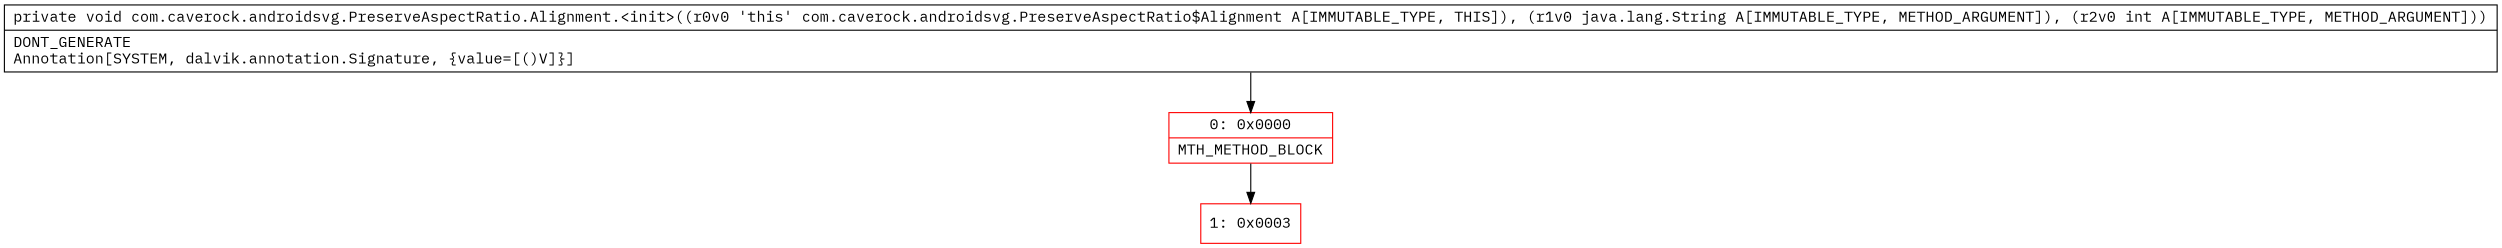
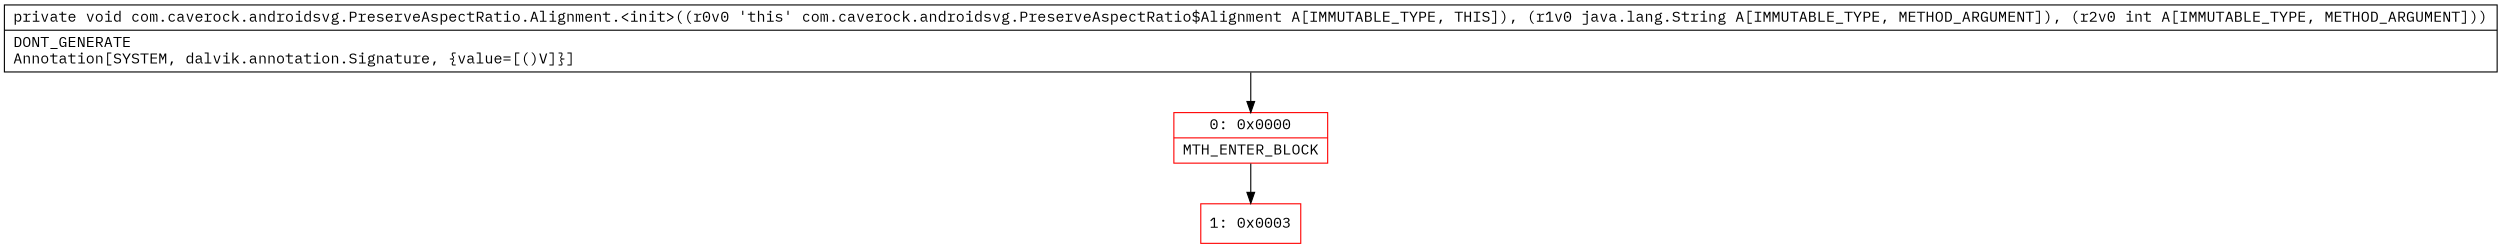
node "0: 0x0000": text "MTH_METHOD_BLOCK" -> "MTH_ENTER_BLOCK"
